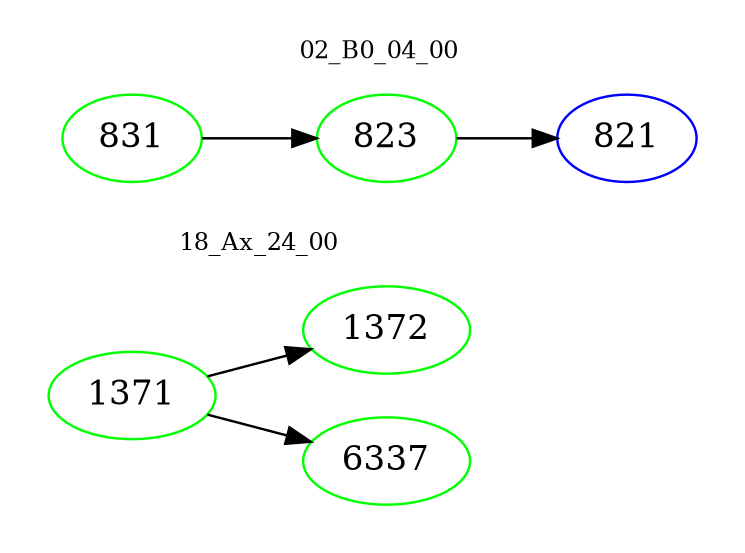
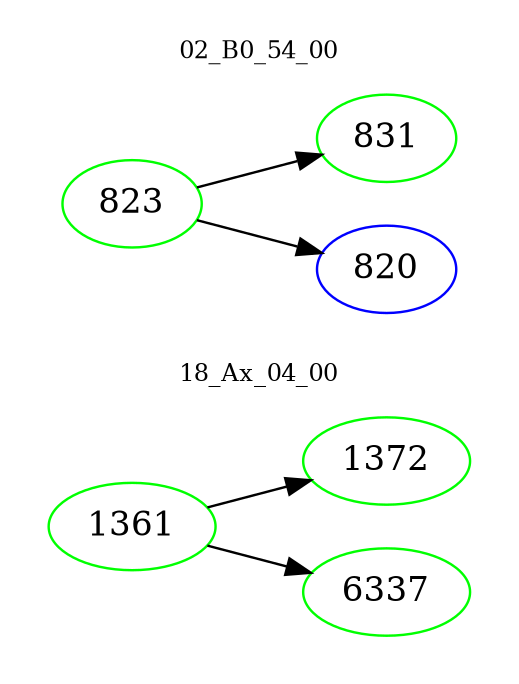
cluster "02_B0_04_00": label "02_B0_04_00" -> "02_B0_54_00"
edge "831" -> "823": reversed
node "821": label "821" -> "820"
cluster "18_Ax_24_00": label "18_Ax_24_00" -> "18_Ax_04_00"
node "1371": label "1371" -> "1361"
